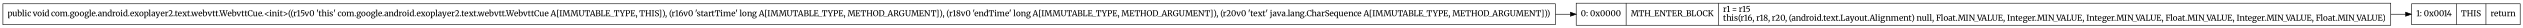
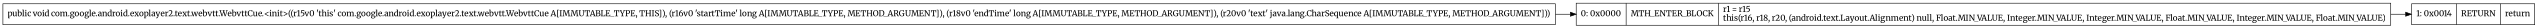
node "1: 0x0014": text "THIS" -> "RETURN"
